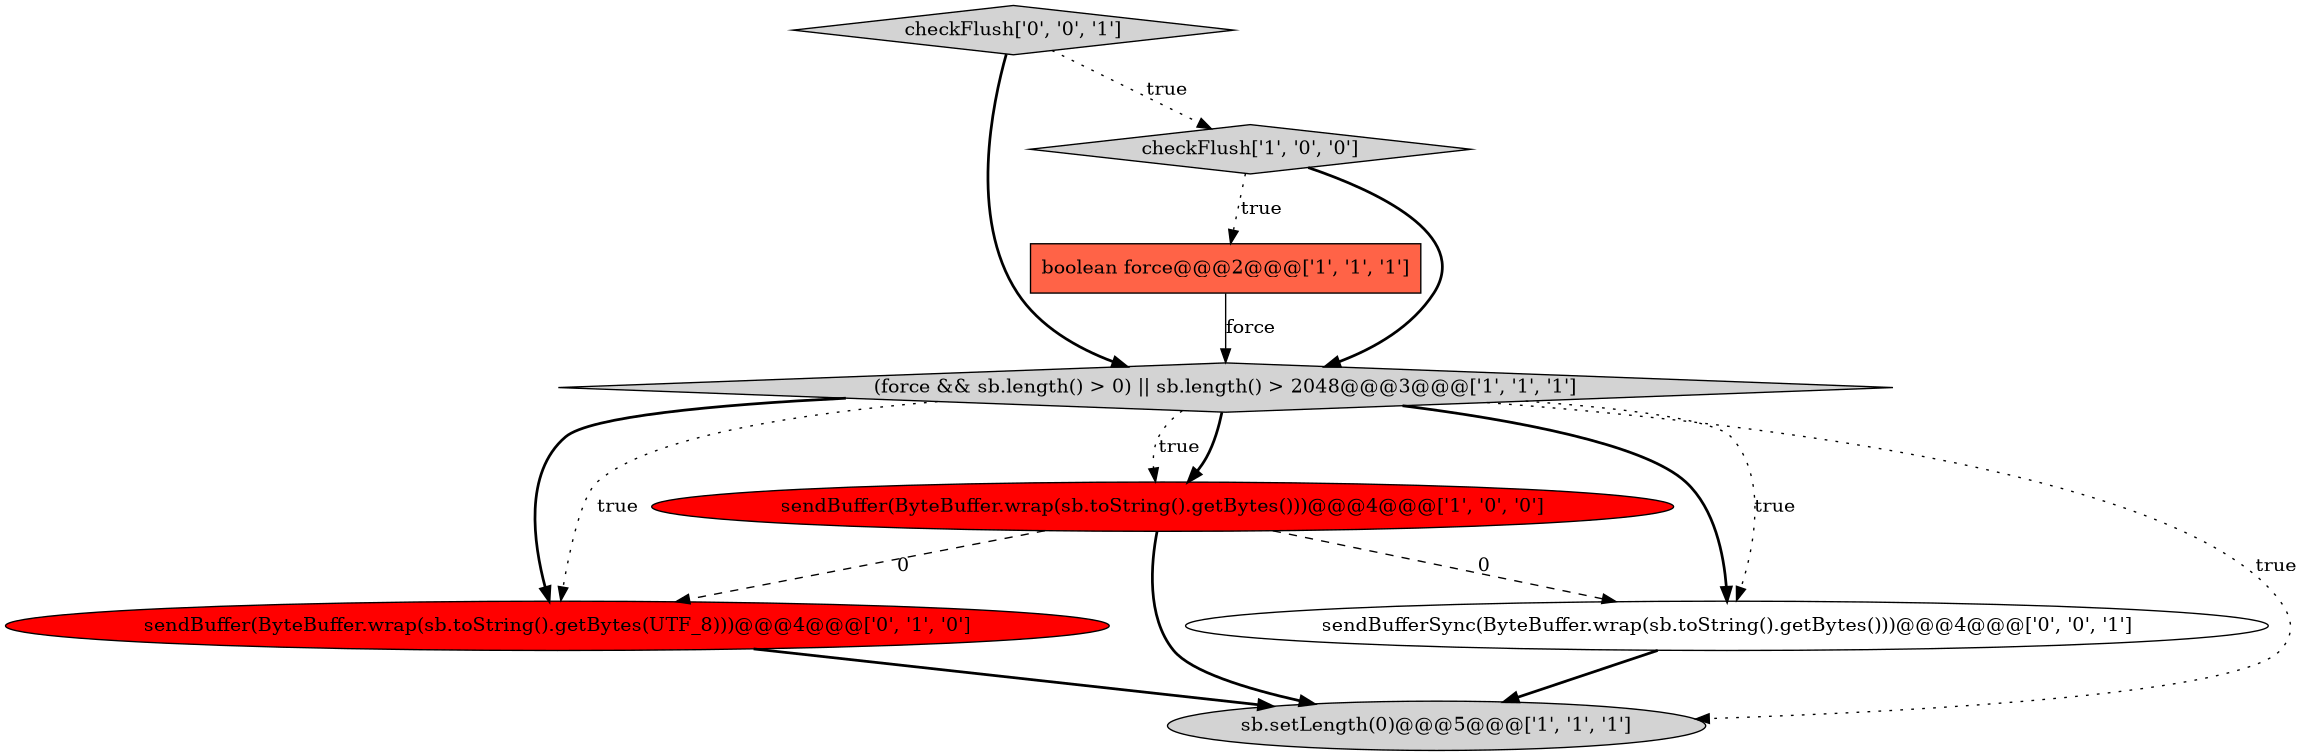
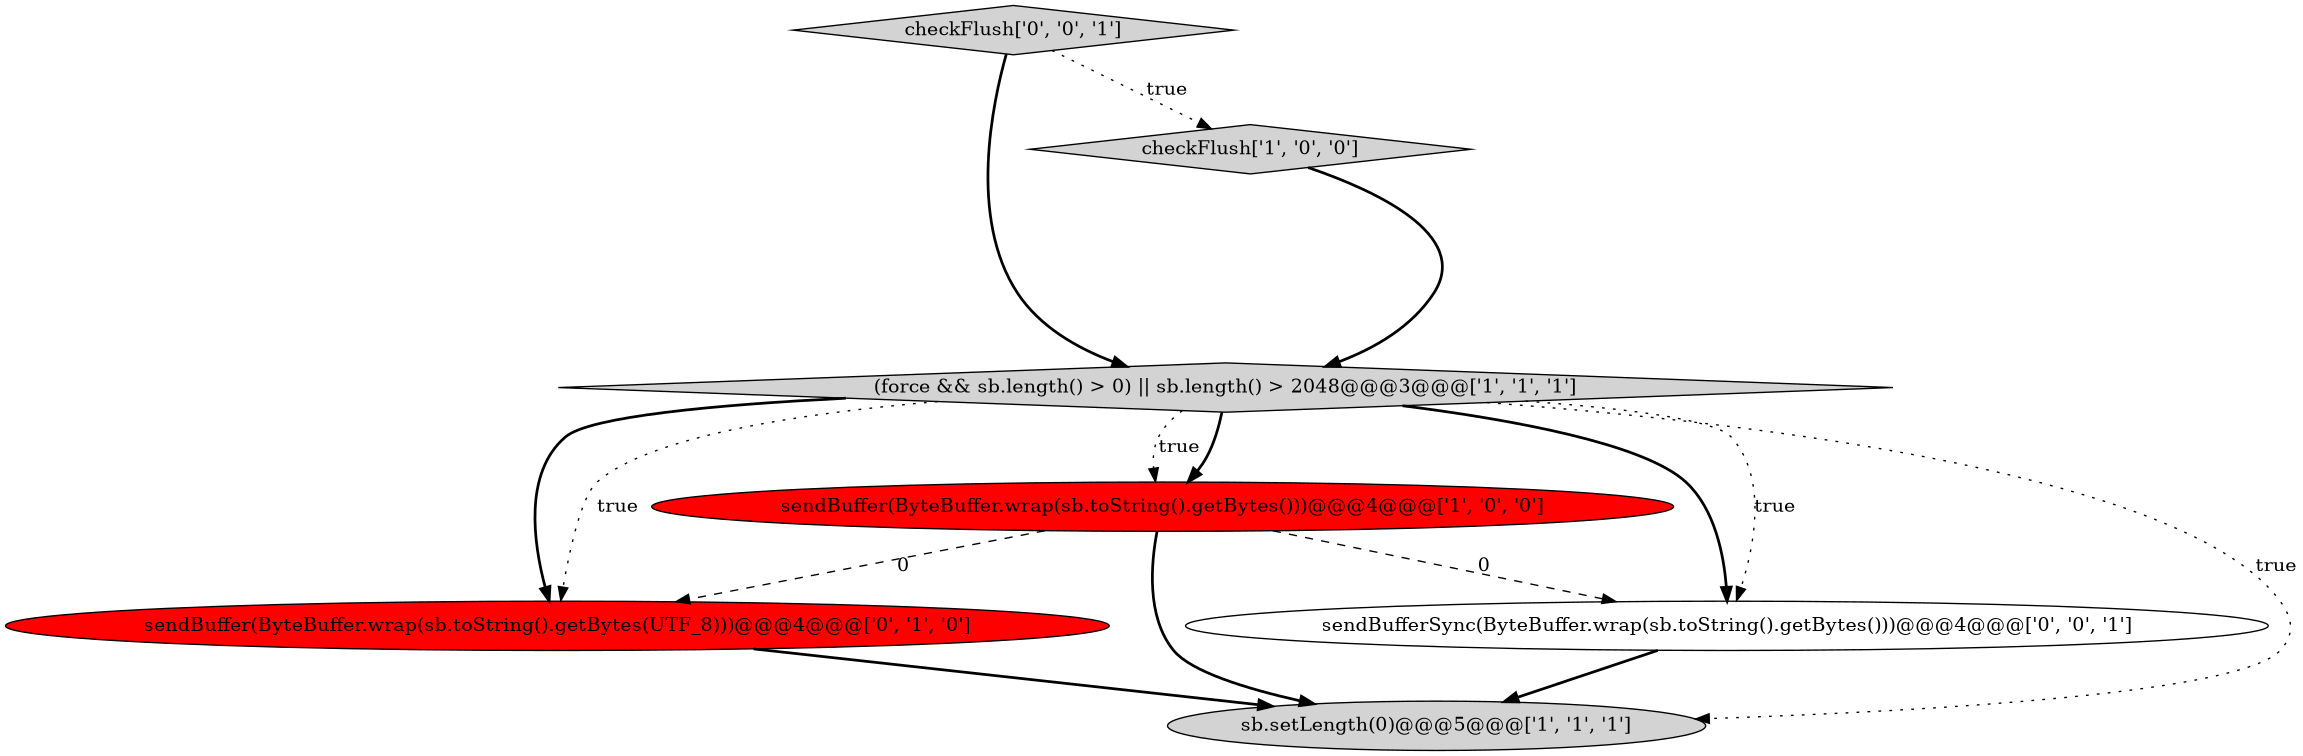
node "boolean force@@@2@@@['1', '1', '1']": removed
